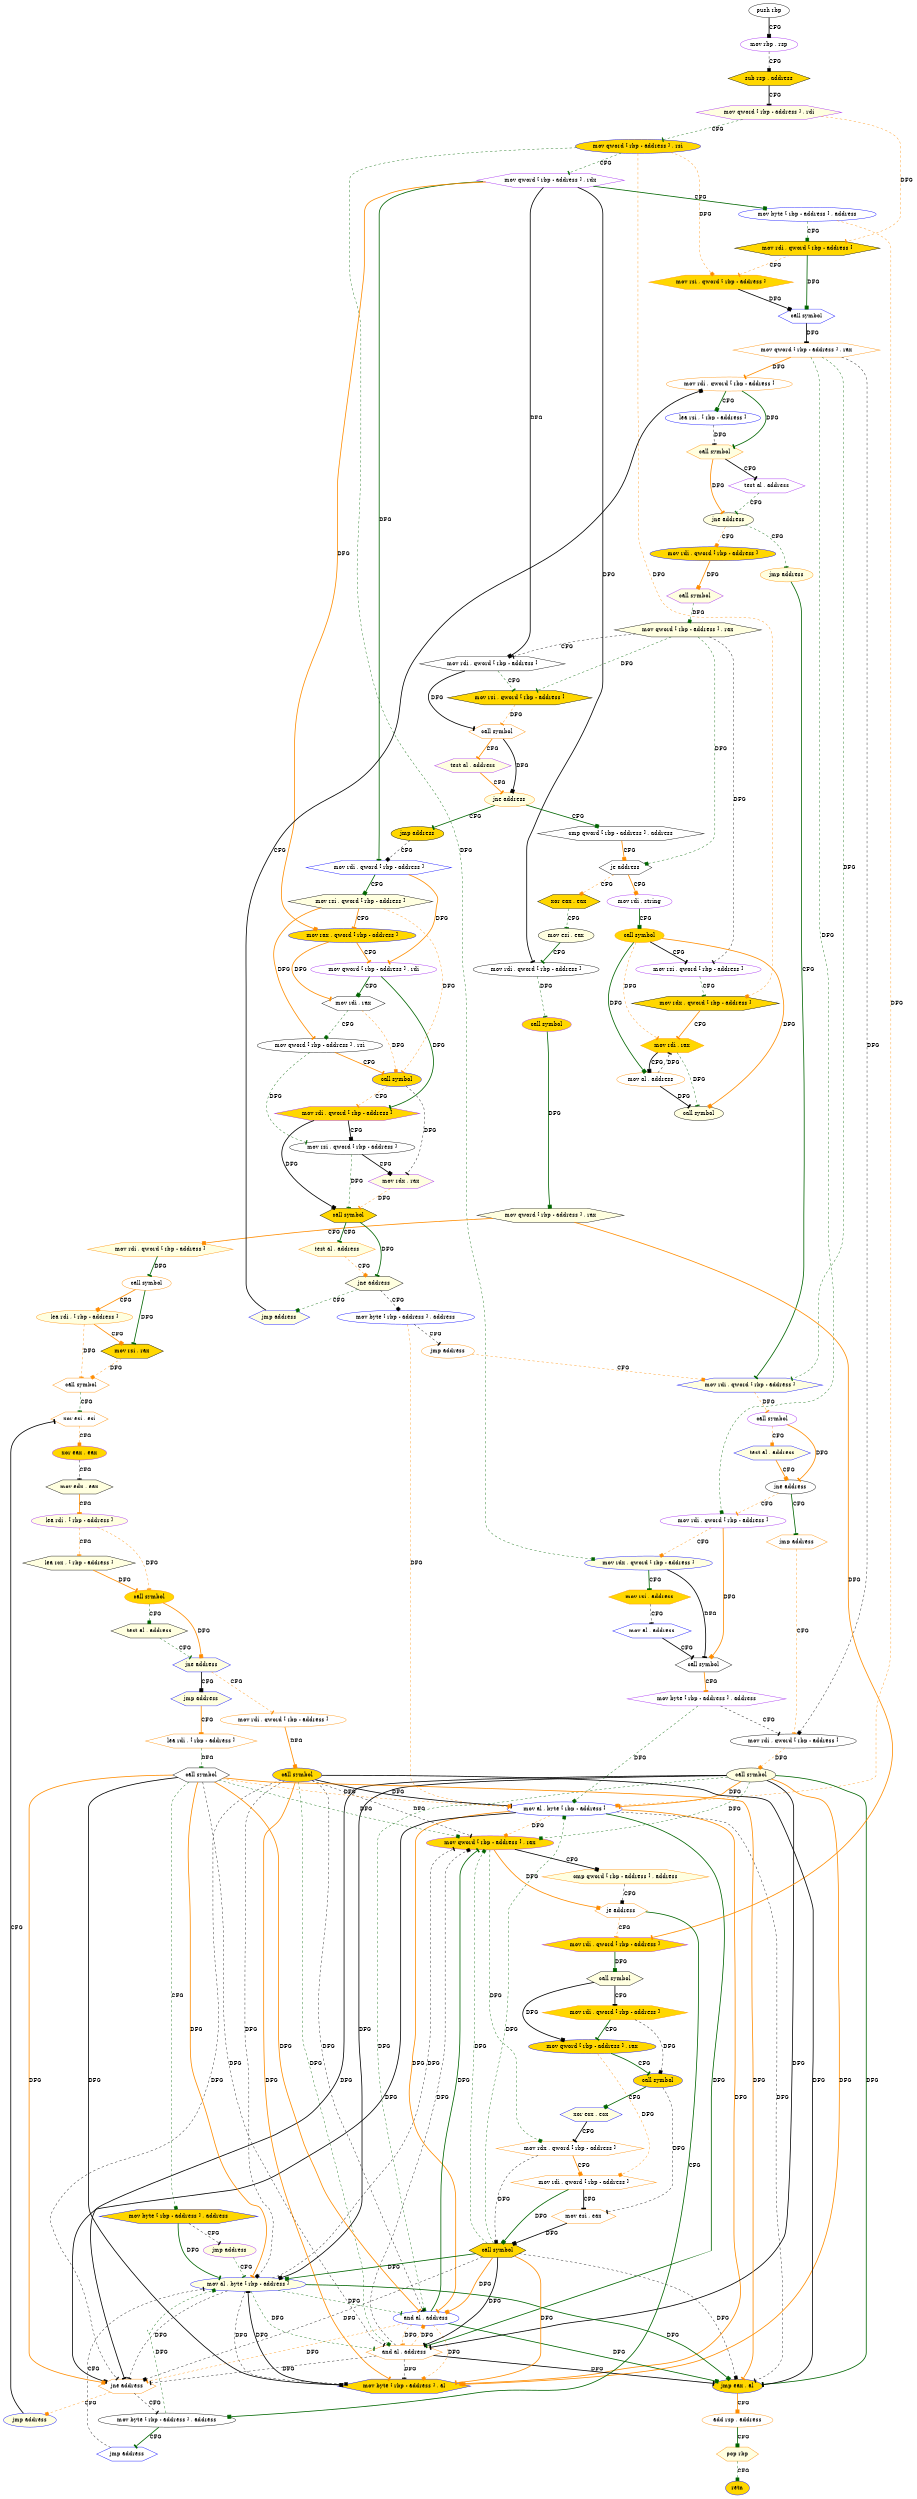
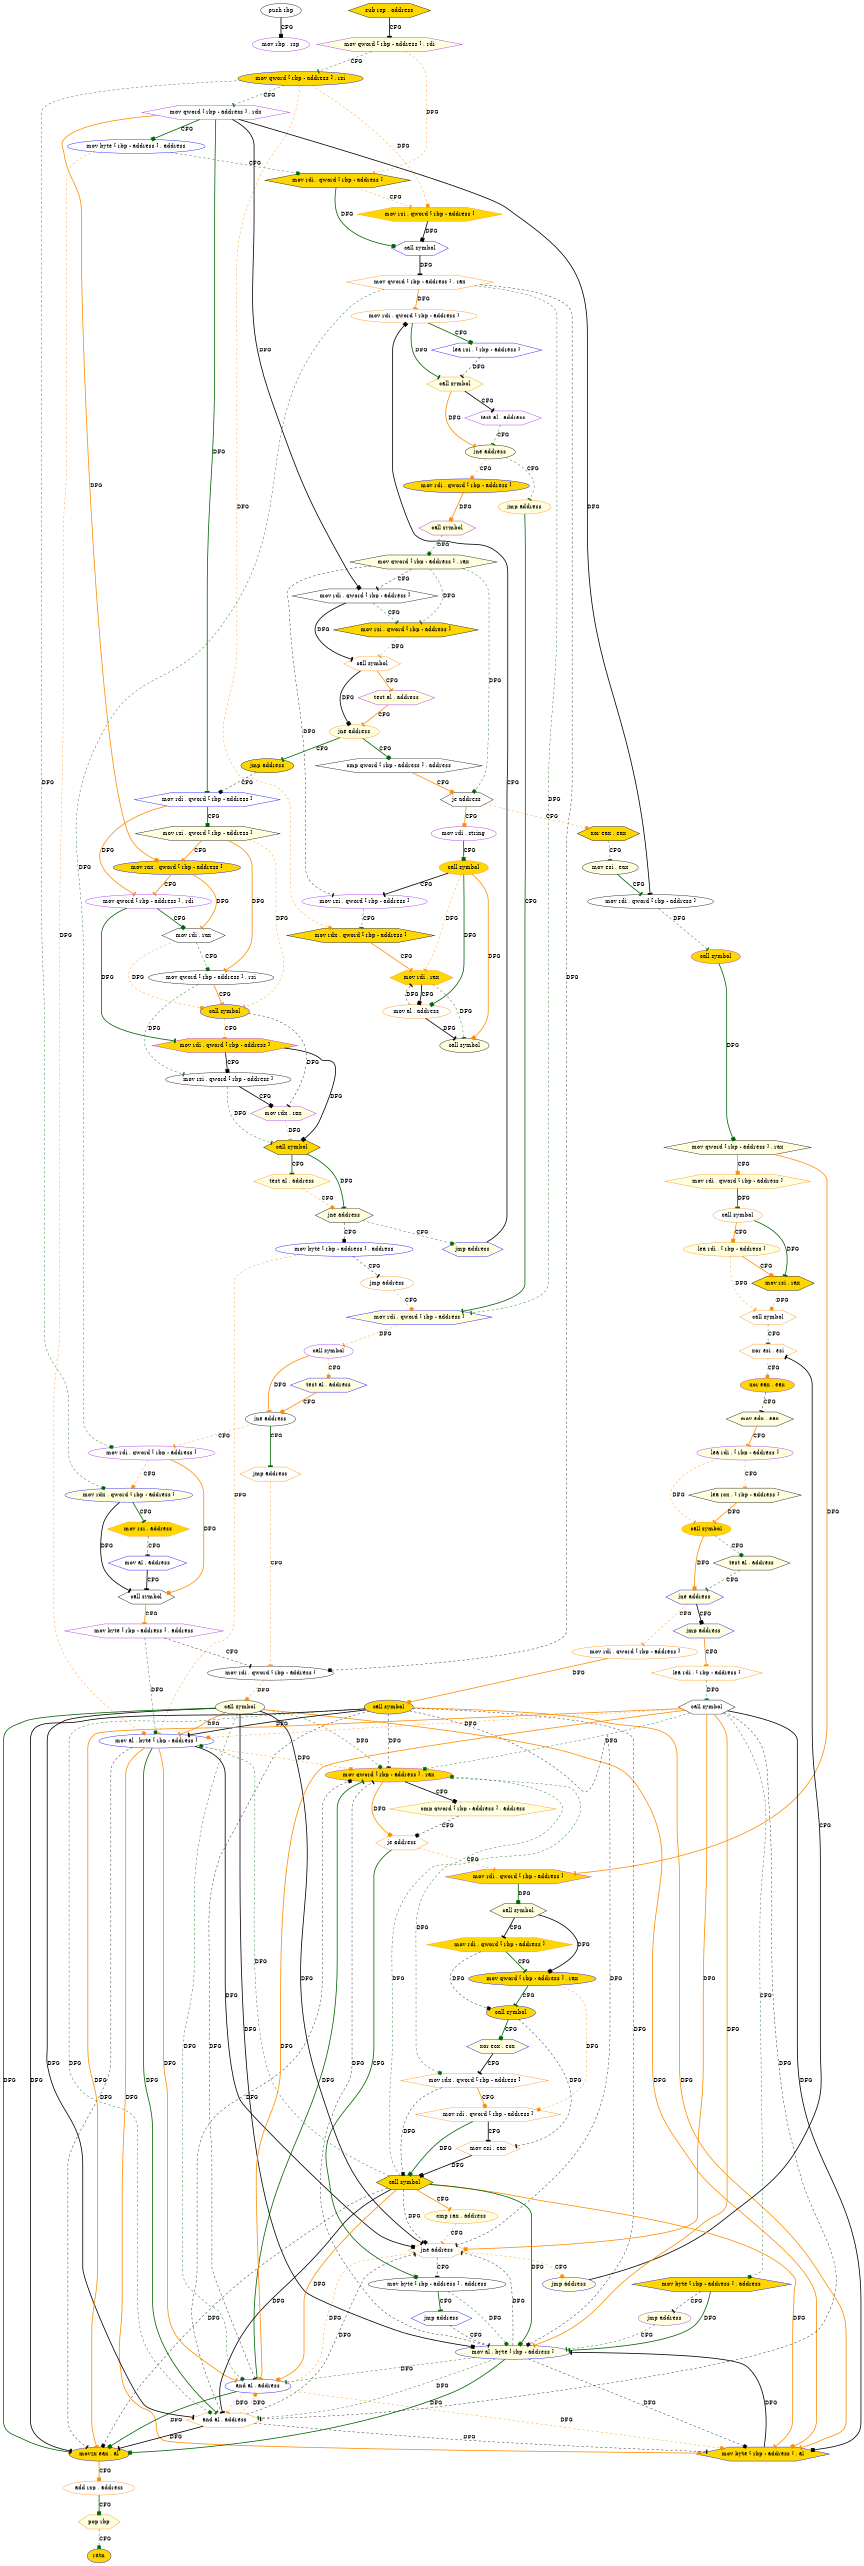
edge "mov rbp , rsp" -> "sub rsp , address": removed, label "CFG"
node "lea rsi , [ rbp - address ]": shape ellipse -> hexagon
node "cmp rax , address": added
node "jmp eax , al": label "jmp eax , al" -> "movzx eax , al"
